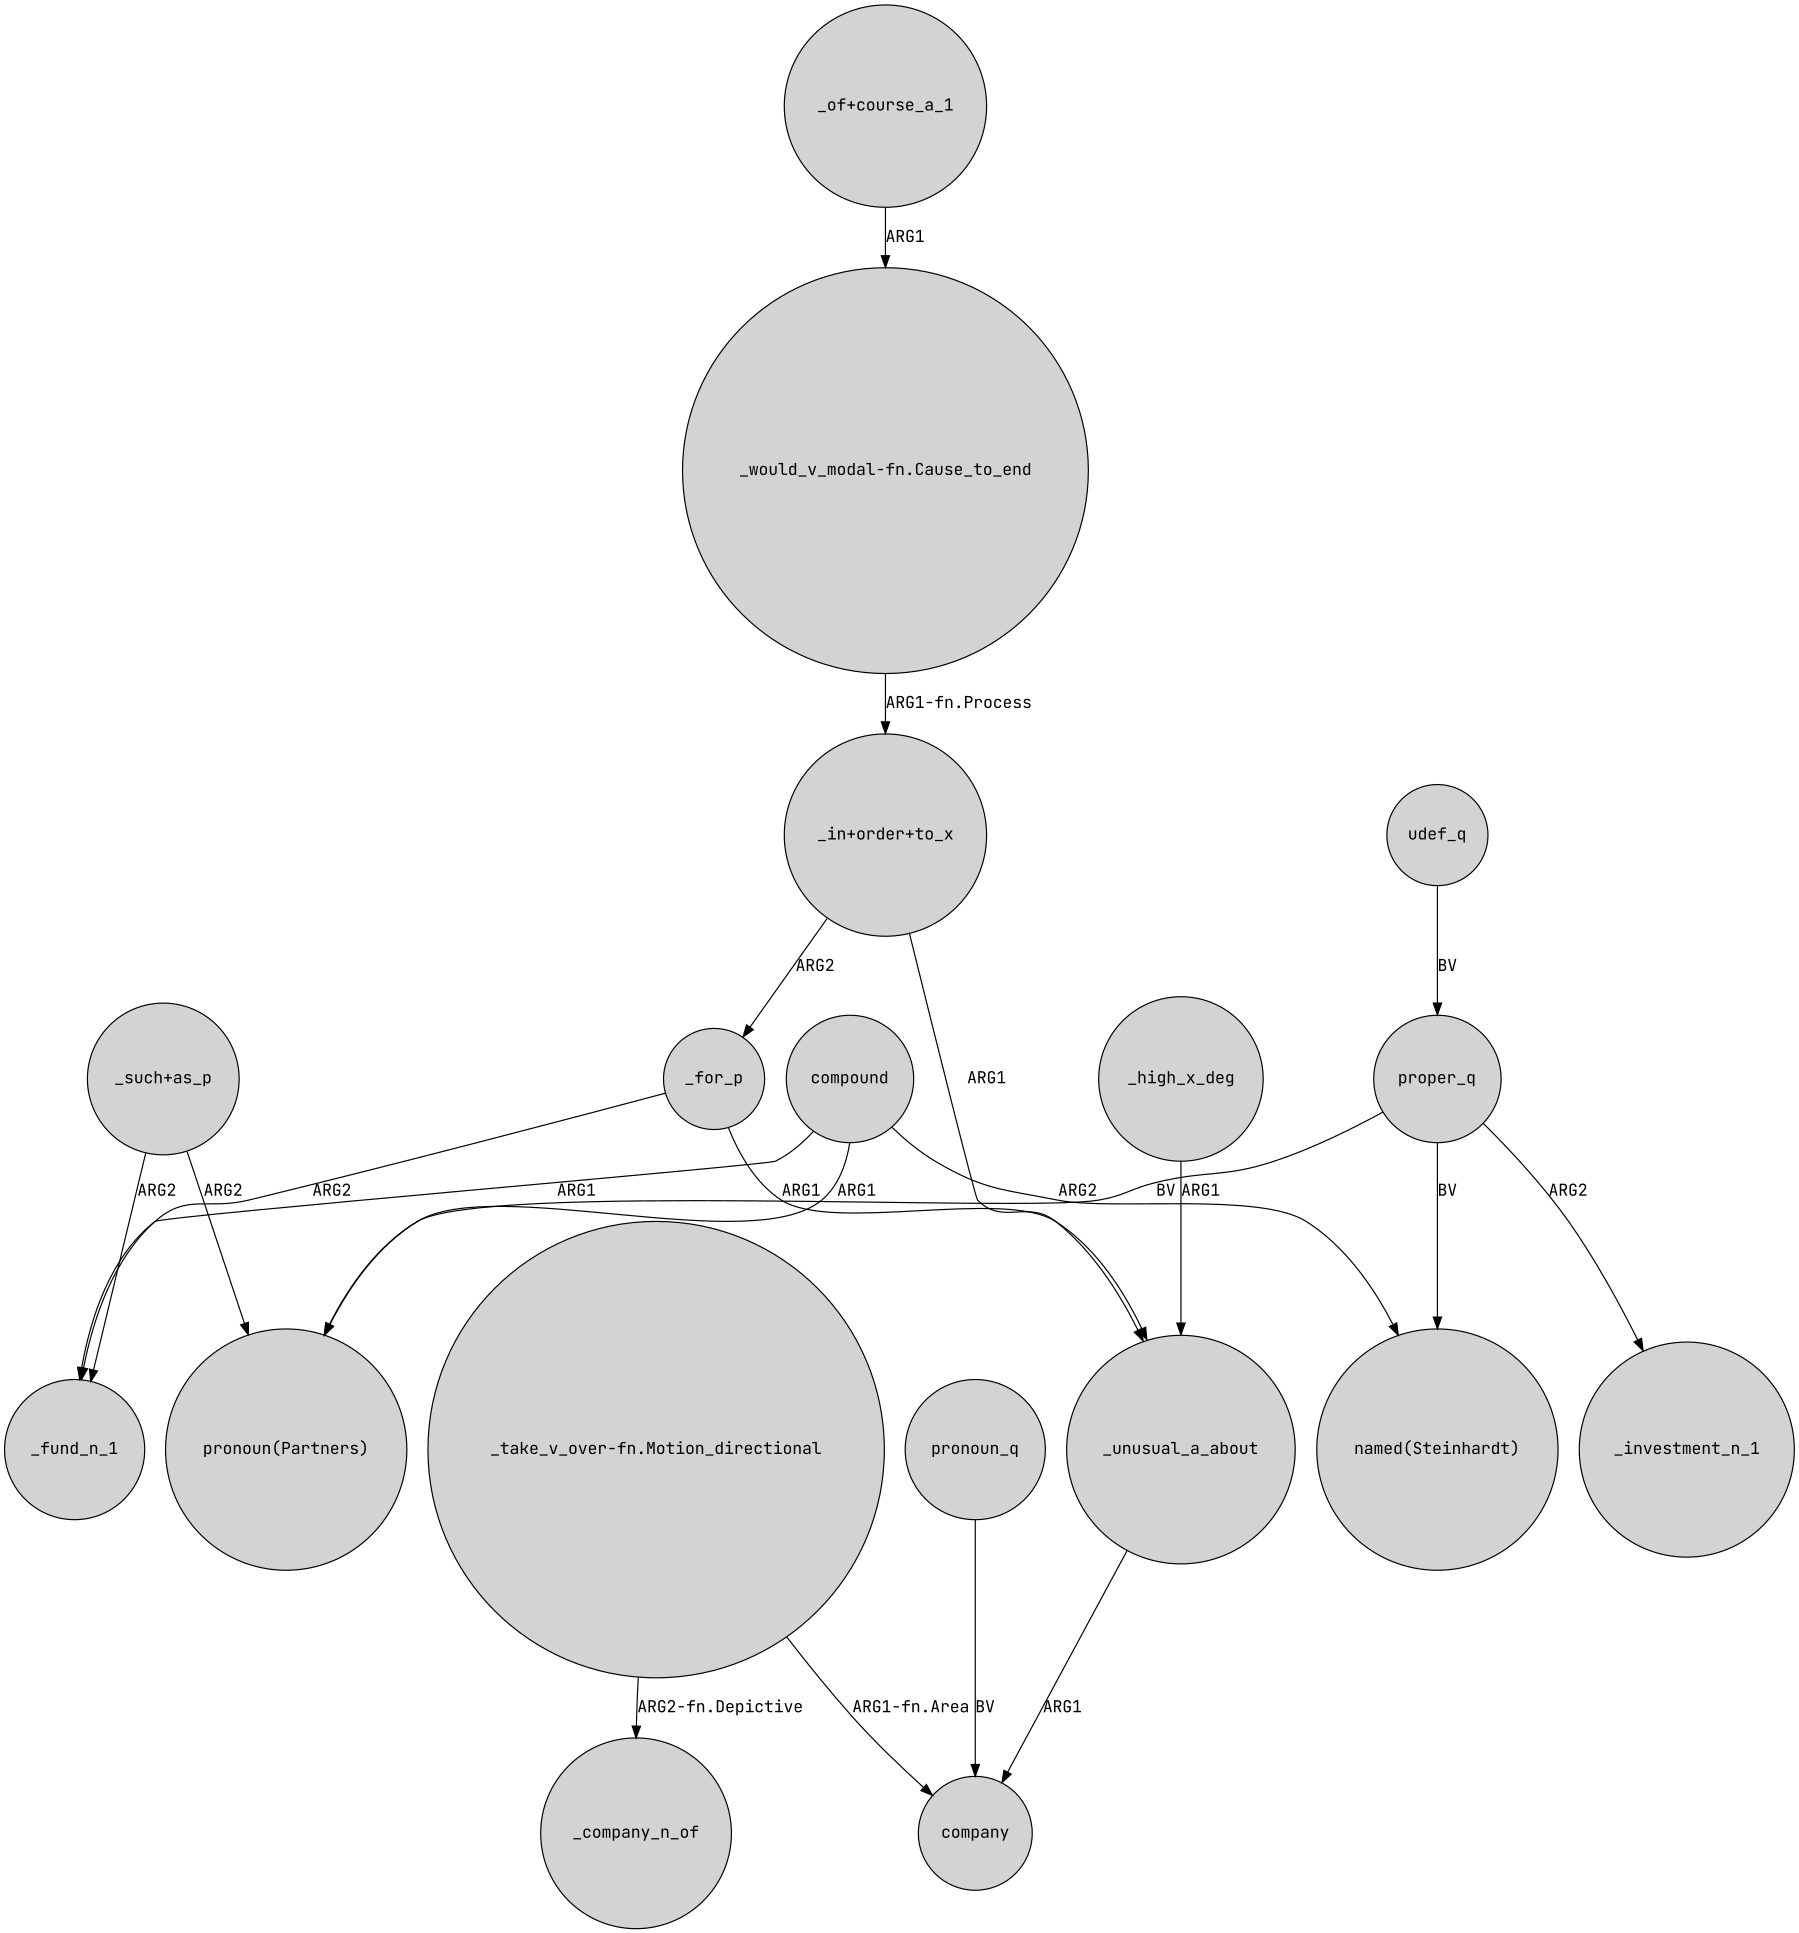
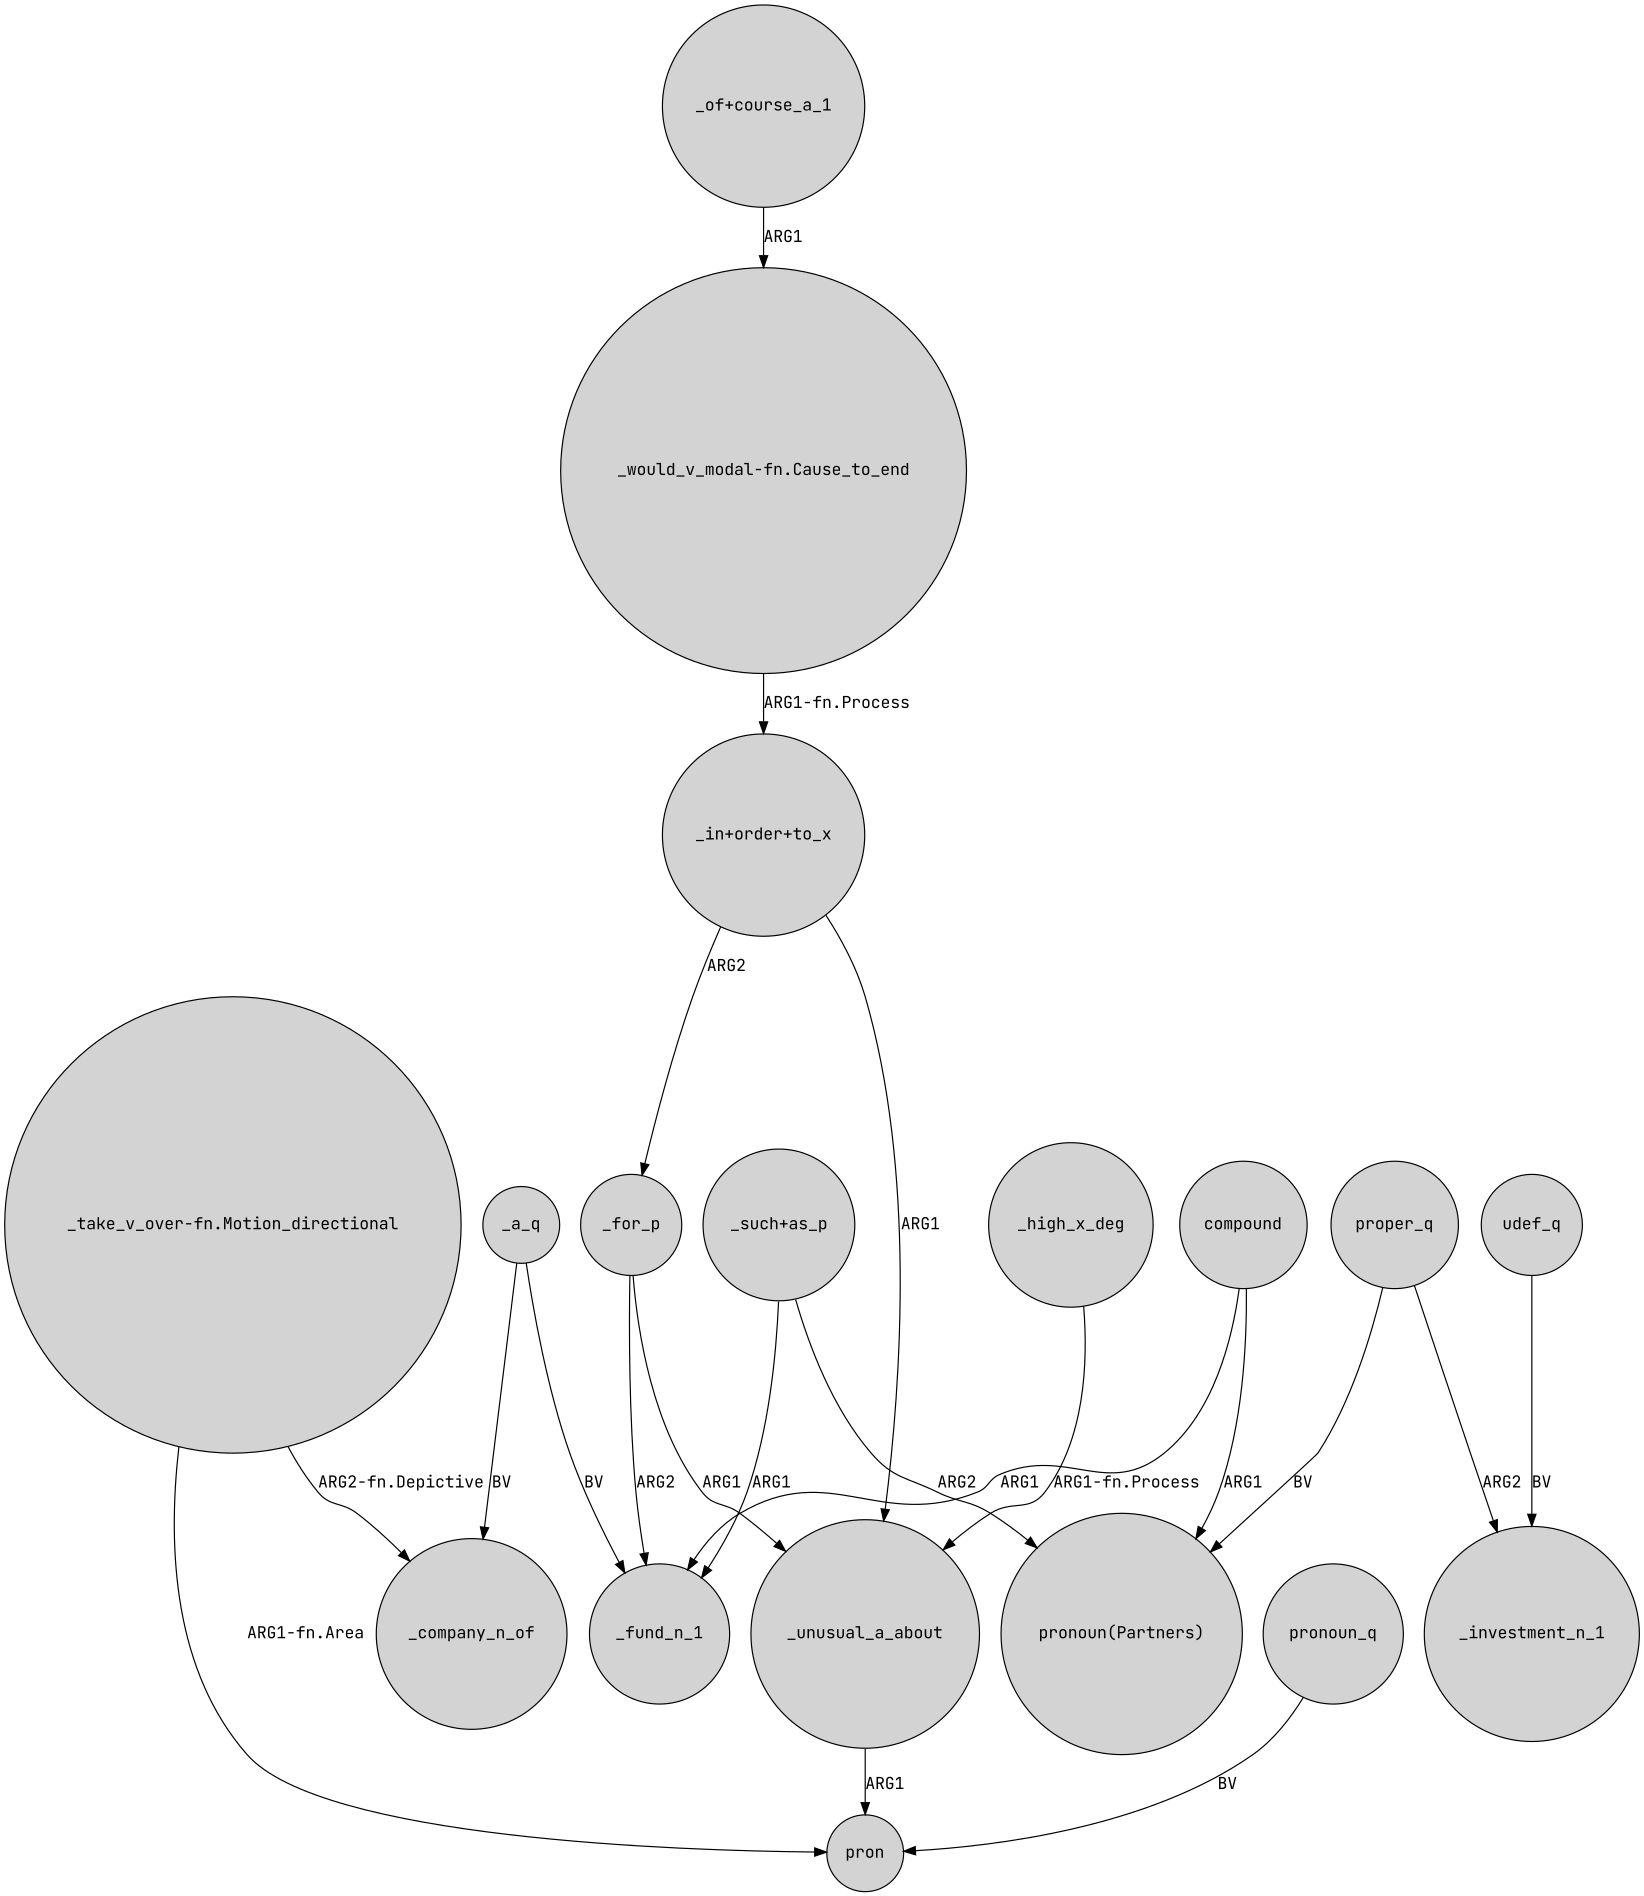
edge "udef_q" -> "proper_q": now "udef_q" -> "_investment_n_1"
edge "_such+as_p" -> "_fund_n_1": label "ARG2" -> "ARG1"
edge "_high_x_deg" -> "_unusual_a_about": label "ARG1" -> "ARG1-fn.Process"
node "_a_q": added
node "named(Steinhardt)": removed
node "company": label "company" -> "pron"
